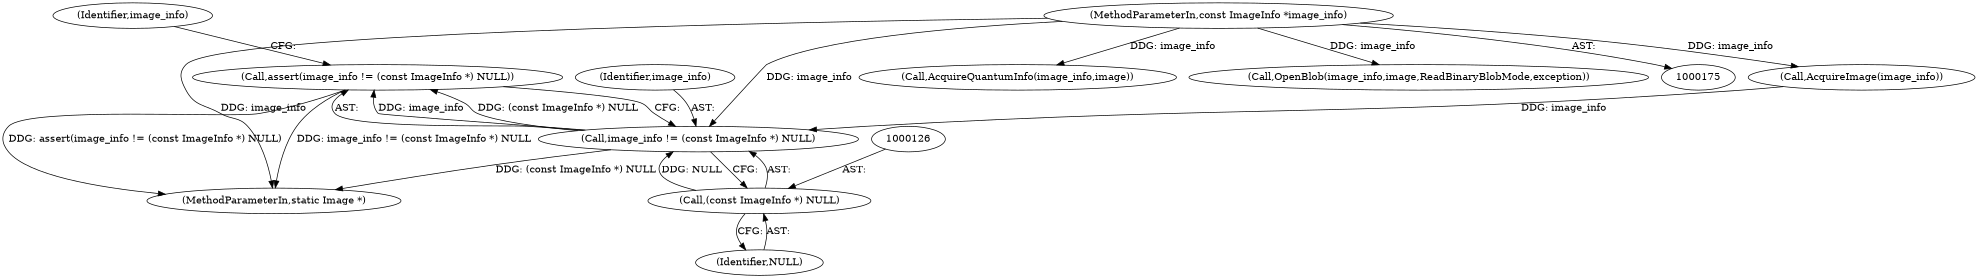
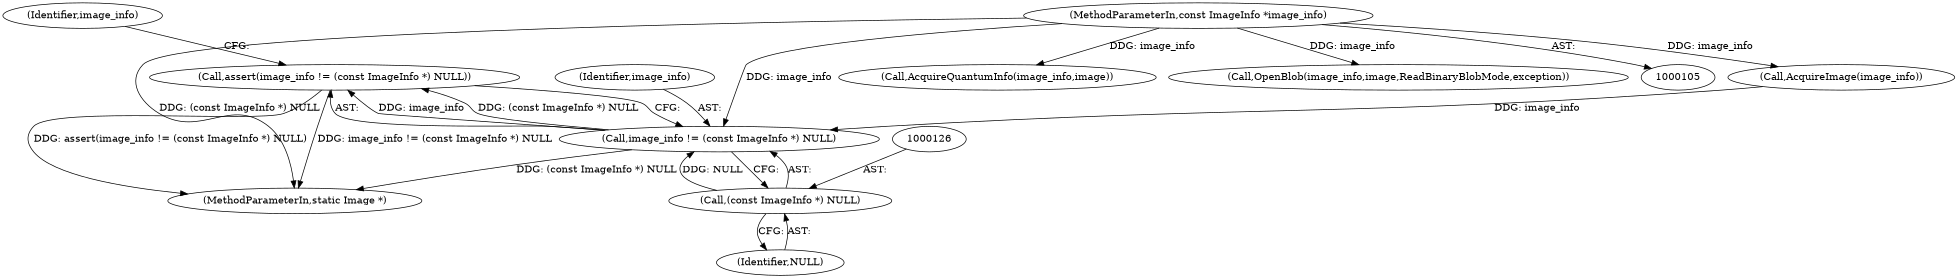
node "1000175": label "1000175" -> "1000105"
edge "(MethodParameterIn,const ImageInfo *image_info)" -> "(MethodParameterIn,static Image *)": label "DDG: image_info" -> "DDG: (const ImageInfo *) NULL"
